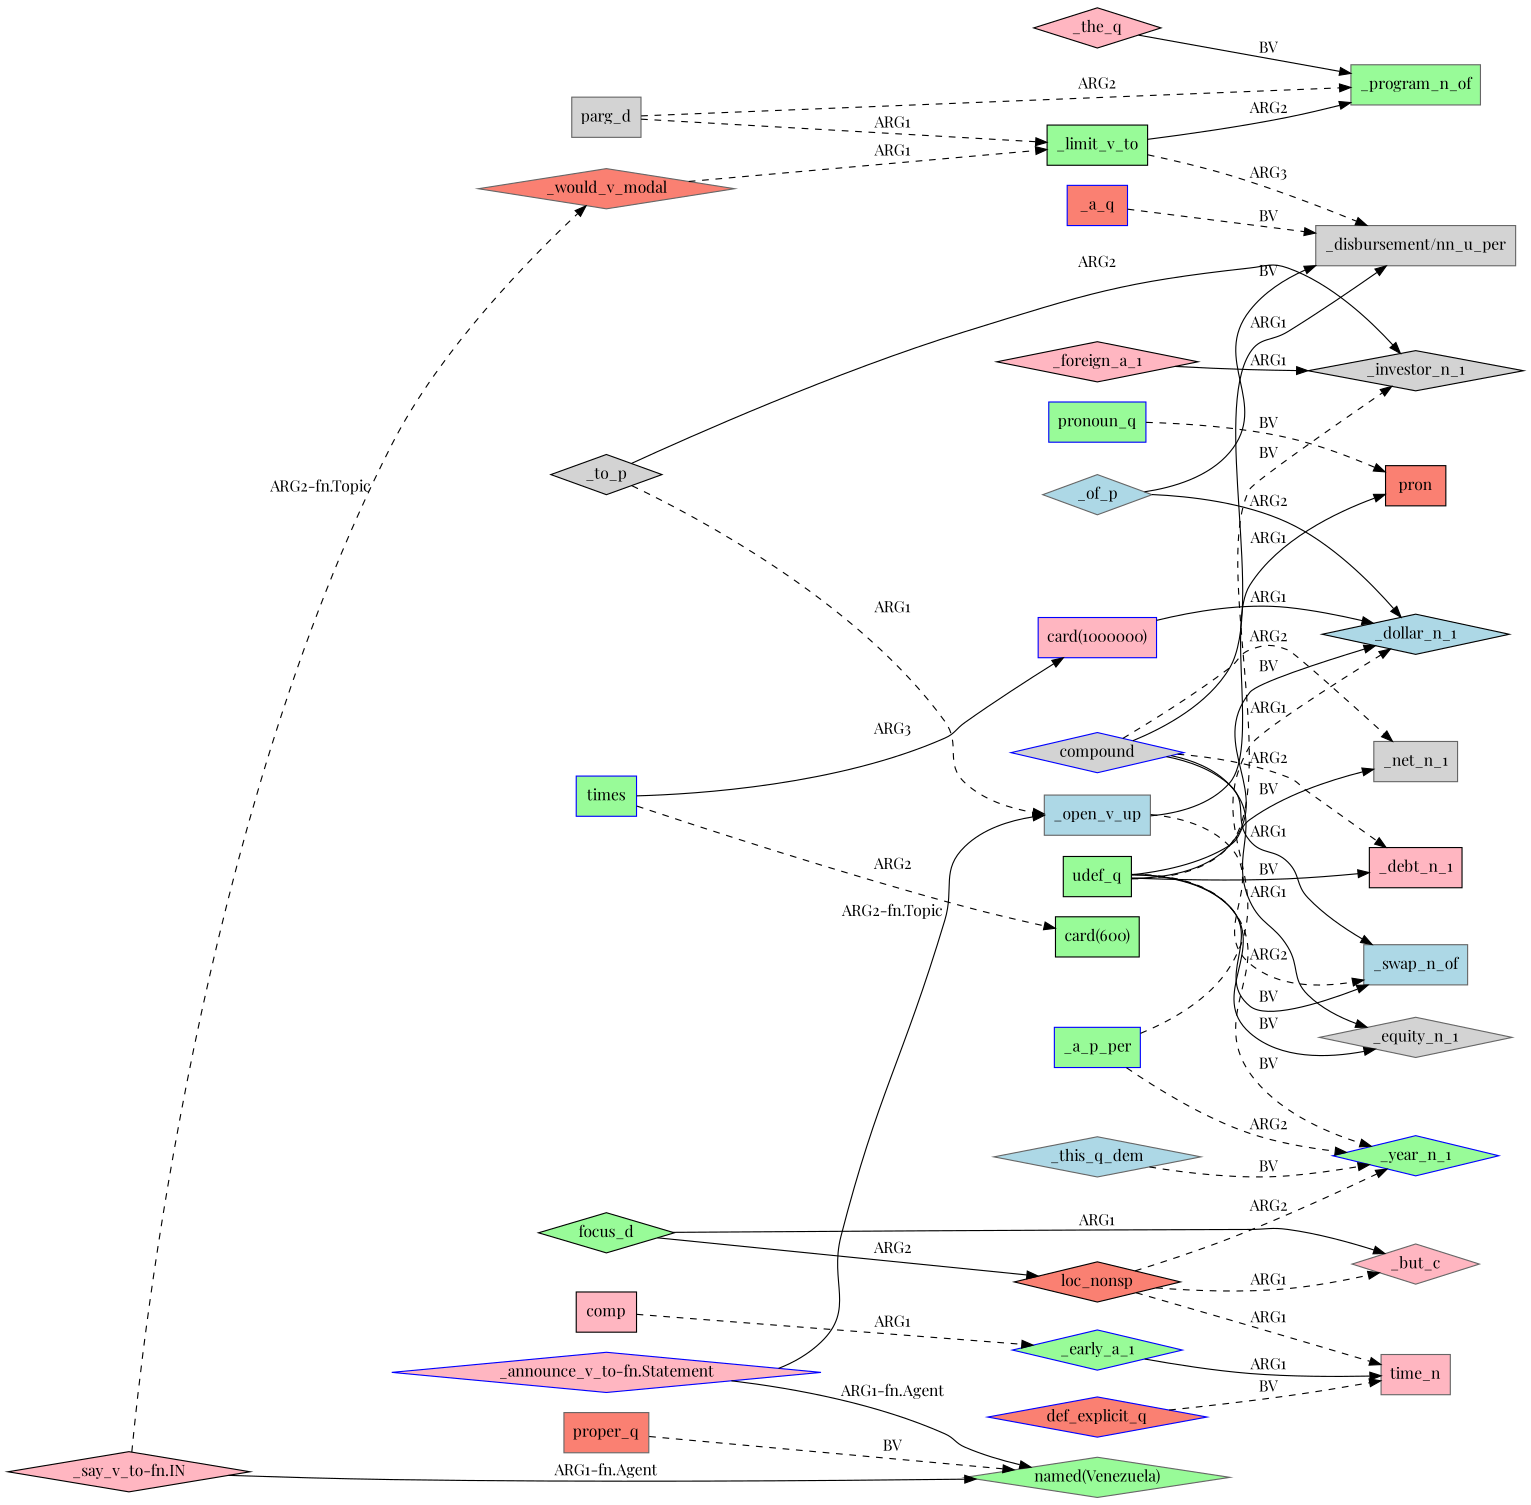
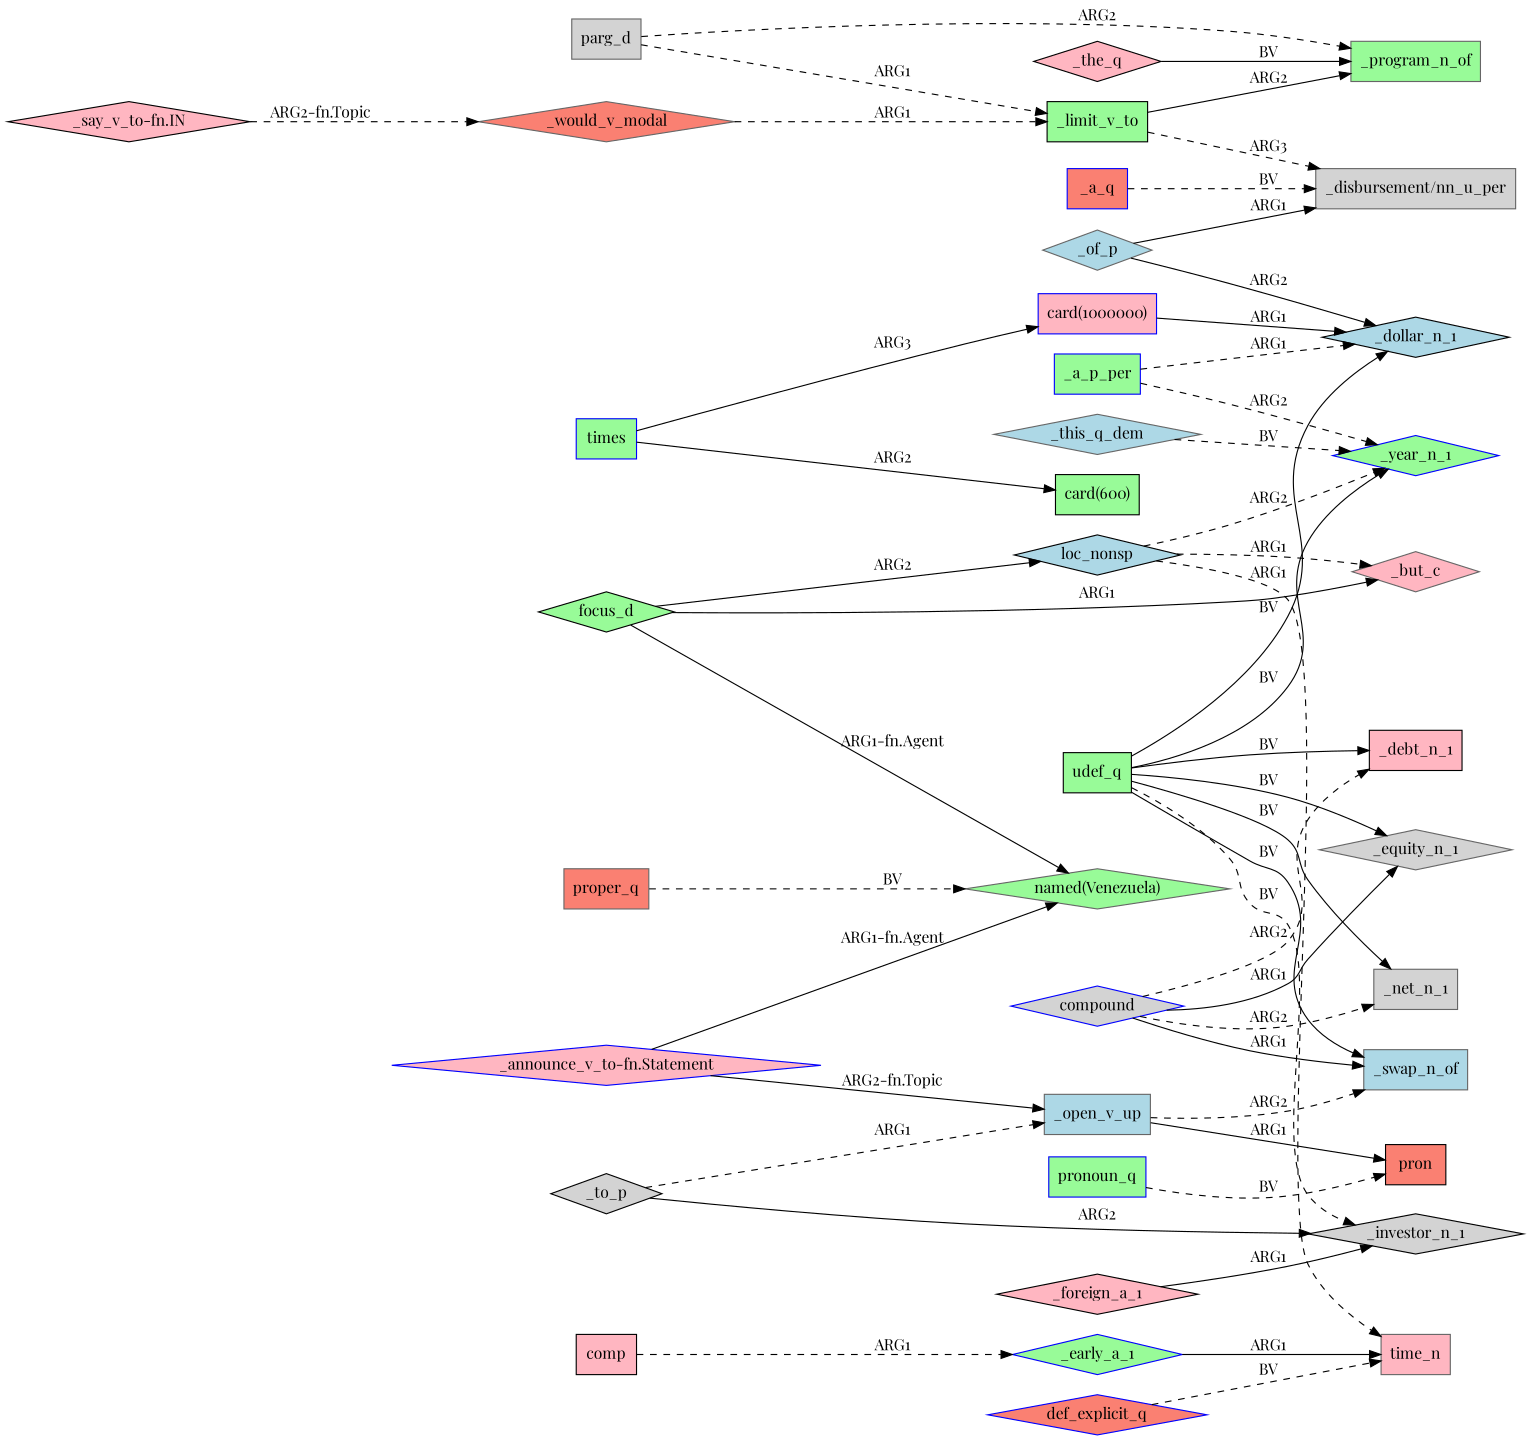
edge "_of_p" -> "_disbursement/nn_u_per": label "BV" -> "ARG1"
edge "compound" -> "_disbursement/nn_u_per": removed, label "ARG1"
edge "times" -> "card(600)": style dashed -> solid
edge "udef_q" -> "_year_n_1": style dashed -> solid
node "loc_nonsp": fillcolor salmon -> lightblue
edge "_say_v_to-fn.IN" -> "named(Venezuela)": now "focus_d" -> "named(Venezuela)"
